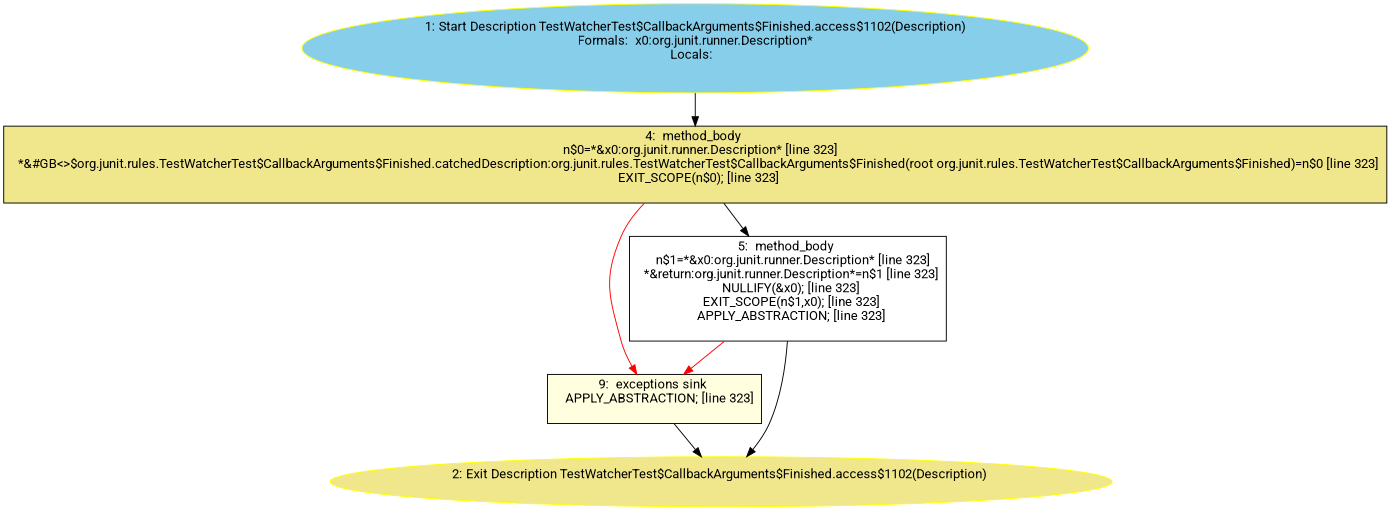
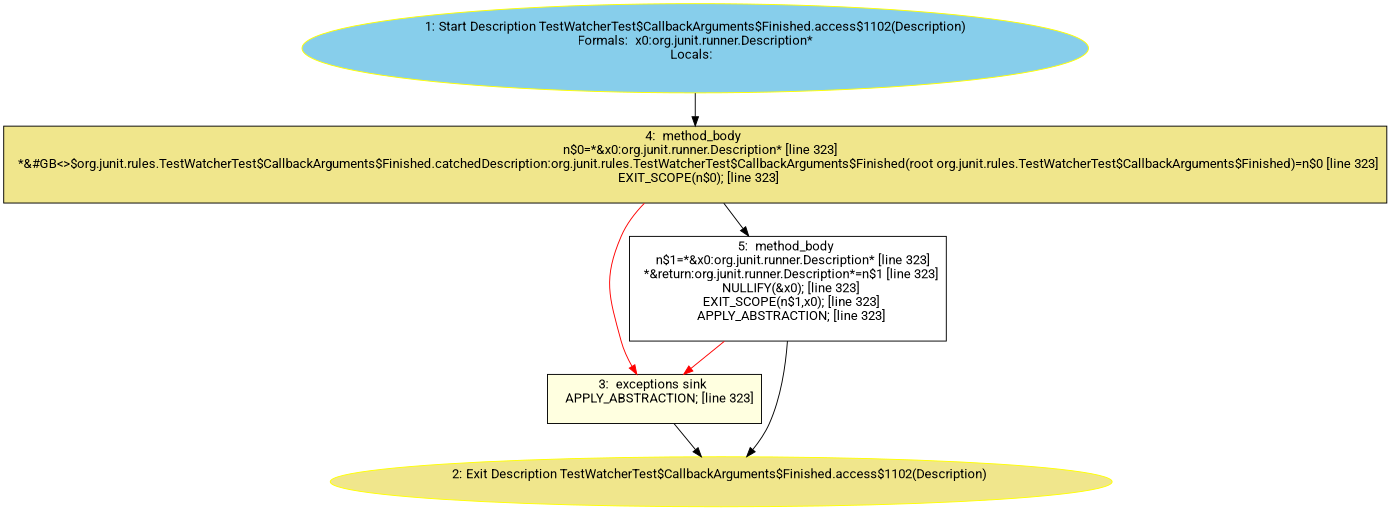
node "9:  exceptions sink APPLY_ABSTRACTION; [line 323]": label "9:  exceptions sink APPLY_ABSTRACTION; [line 323]" -> "3:  exceptions sink APPLY_ABSTRACTION; [line 323]"
